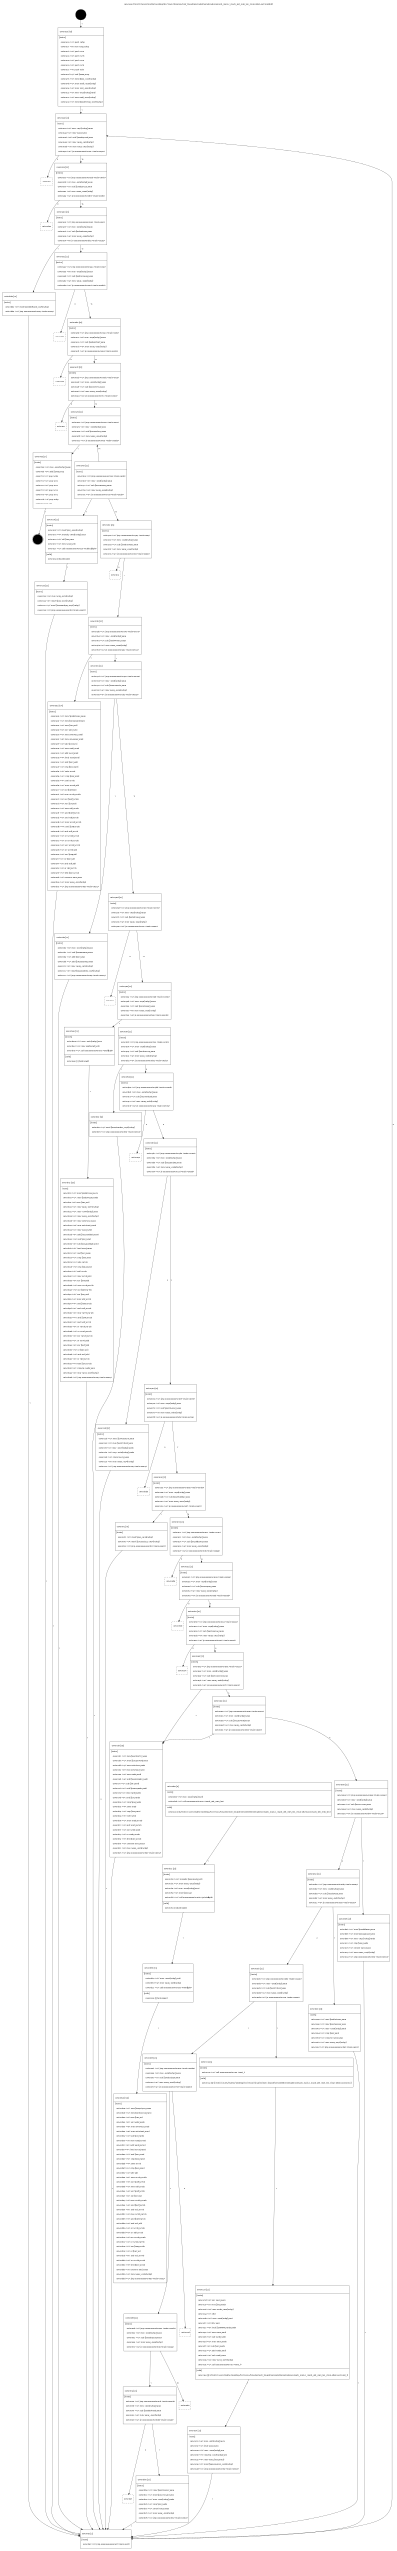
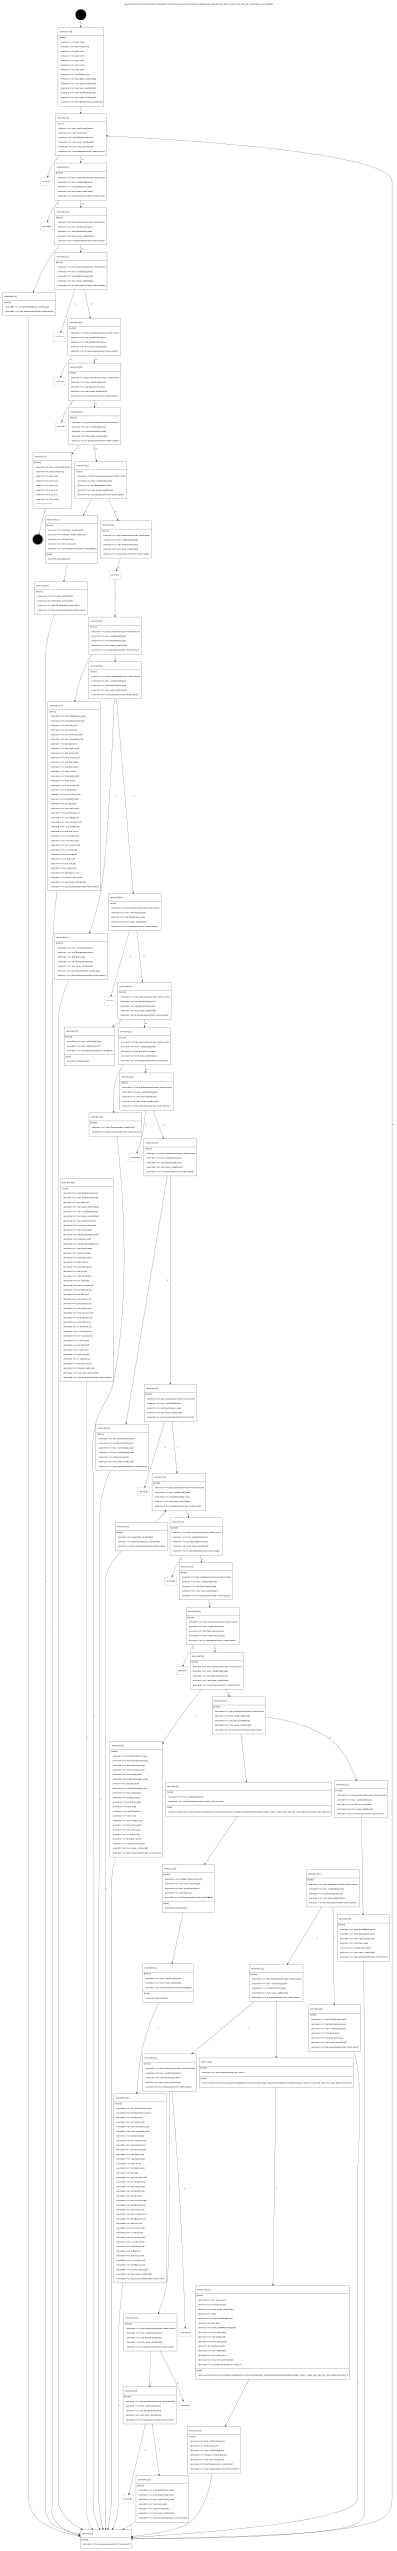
edge "0x401709 [25]" -> "0x4016f0 [25]": reversed
edge "0x401722 [25]" -> "0x40173b [25]": now "0x401e37" -> "0x40173b [25]"
edge "0x401786 [25]" -> "0x40179f [25]": added, label "10"
edge "0x401b08 [13]" -> "0x401b15 [157]": removed, label "1"
edge "0x401803 [25]" -> "0x401ef5 [19]": reversed
node "0x401e9d": removed
edge "0x401880 [25]" -> "0x401cd1 [88]": now "0x401880 [25]" -> "0x401d29 [9]"
edge "0x401899 [25]" -> "0x4018b2 [25]": removed, label "3"
edge "0x401d58 [138]" -> "0x401f87 [5]": added, label "1"
